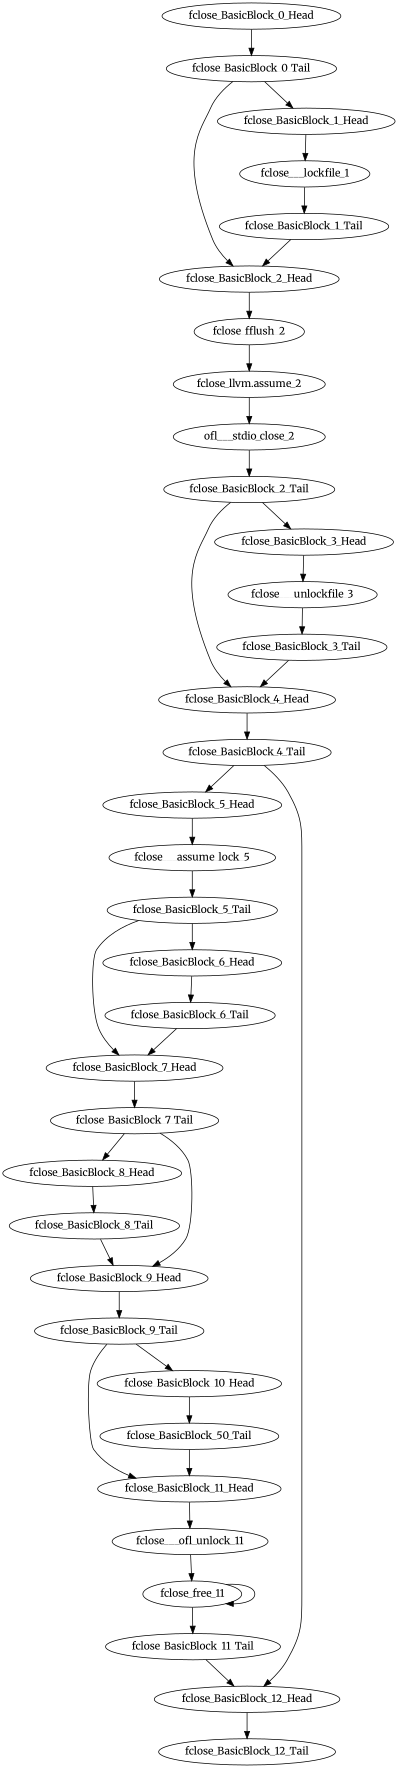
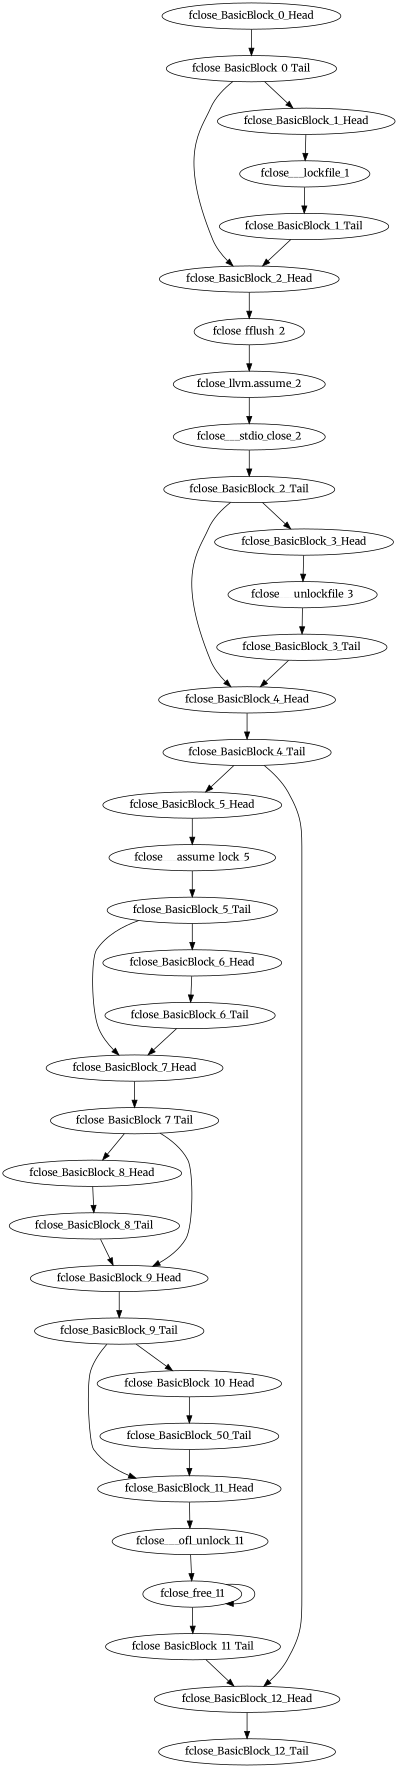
node "ofl___stdio_close_2": label "ofl___stdio_close_2" -> "fclose___stdio_close_2"
